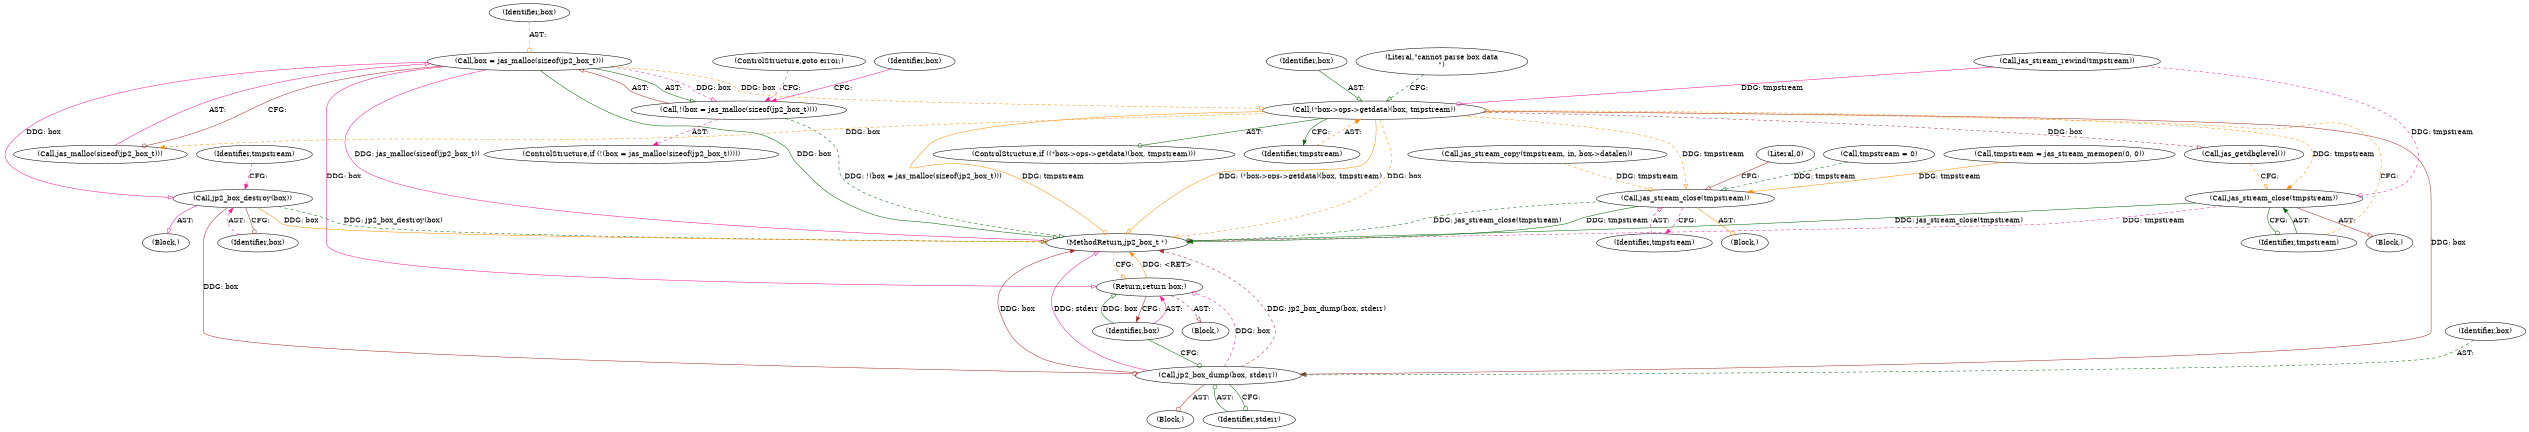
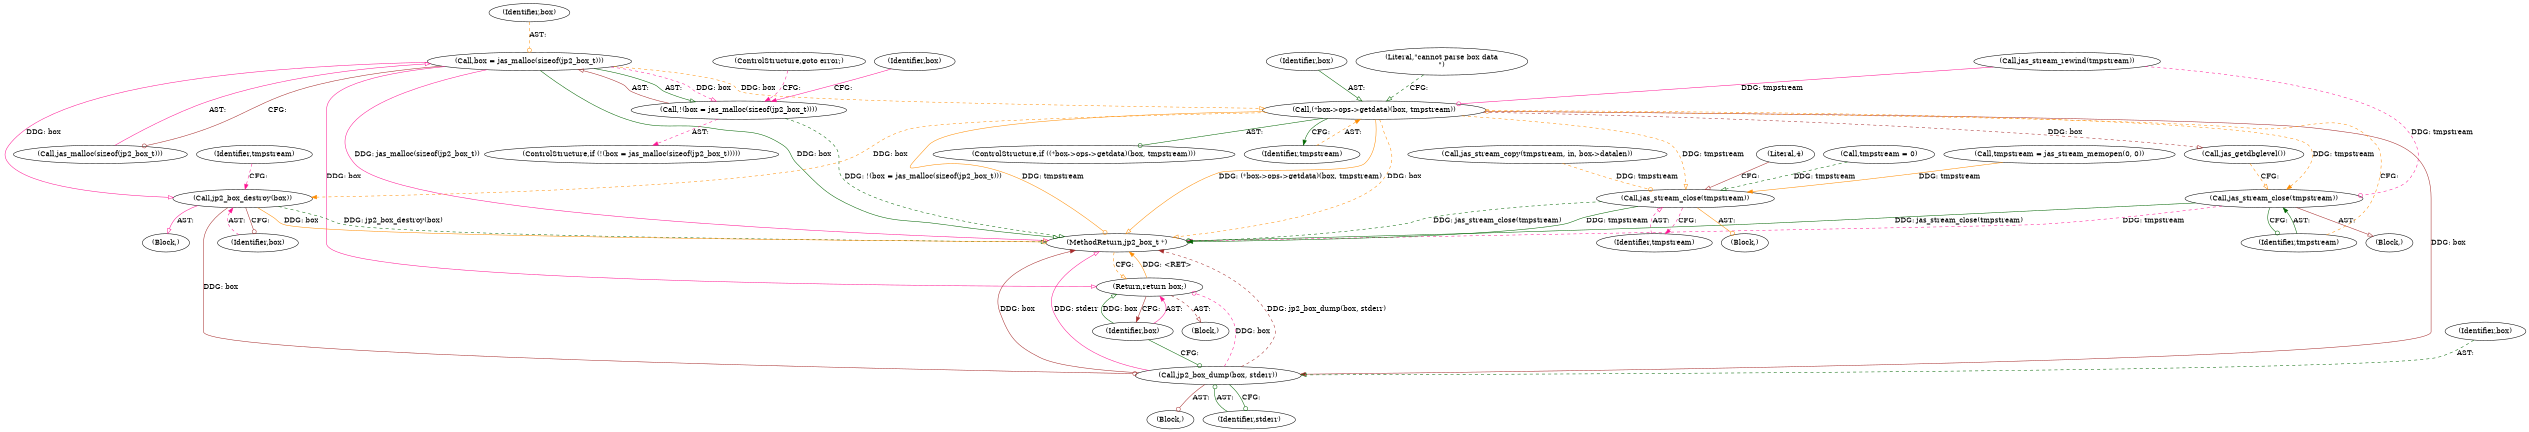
edge "(Call,(*box->ops->getdata)(box, tmpstream))" -> "(Call,jas_malloc(sizeof(jp2_box_t)))": now "(Call,(*box->ops->getdata)(box, tmpstream))" -> "(Call,jp2_box_destroy(box))"
node "(Literal,0)": label "(Literal,0)" -> "(Literal,4)"
